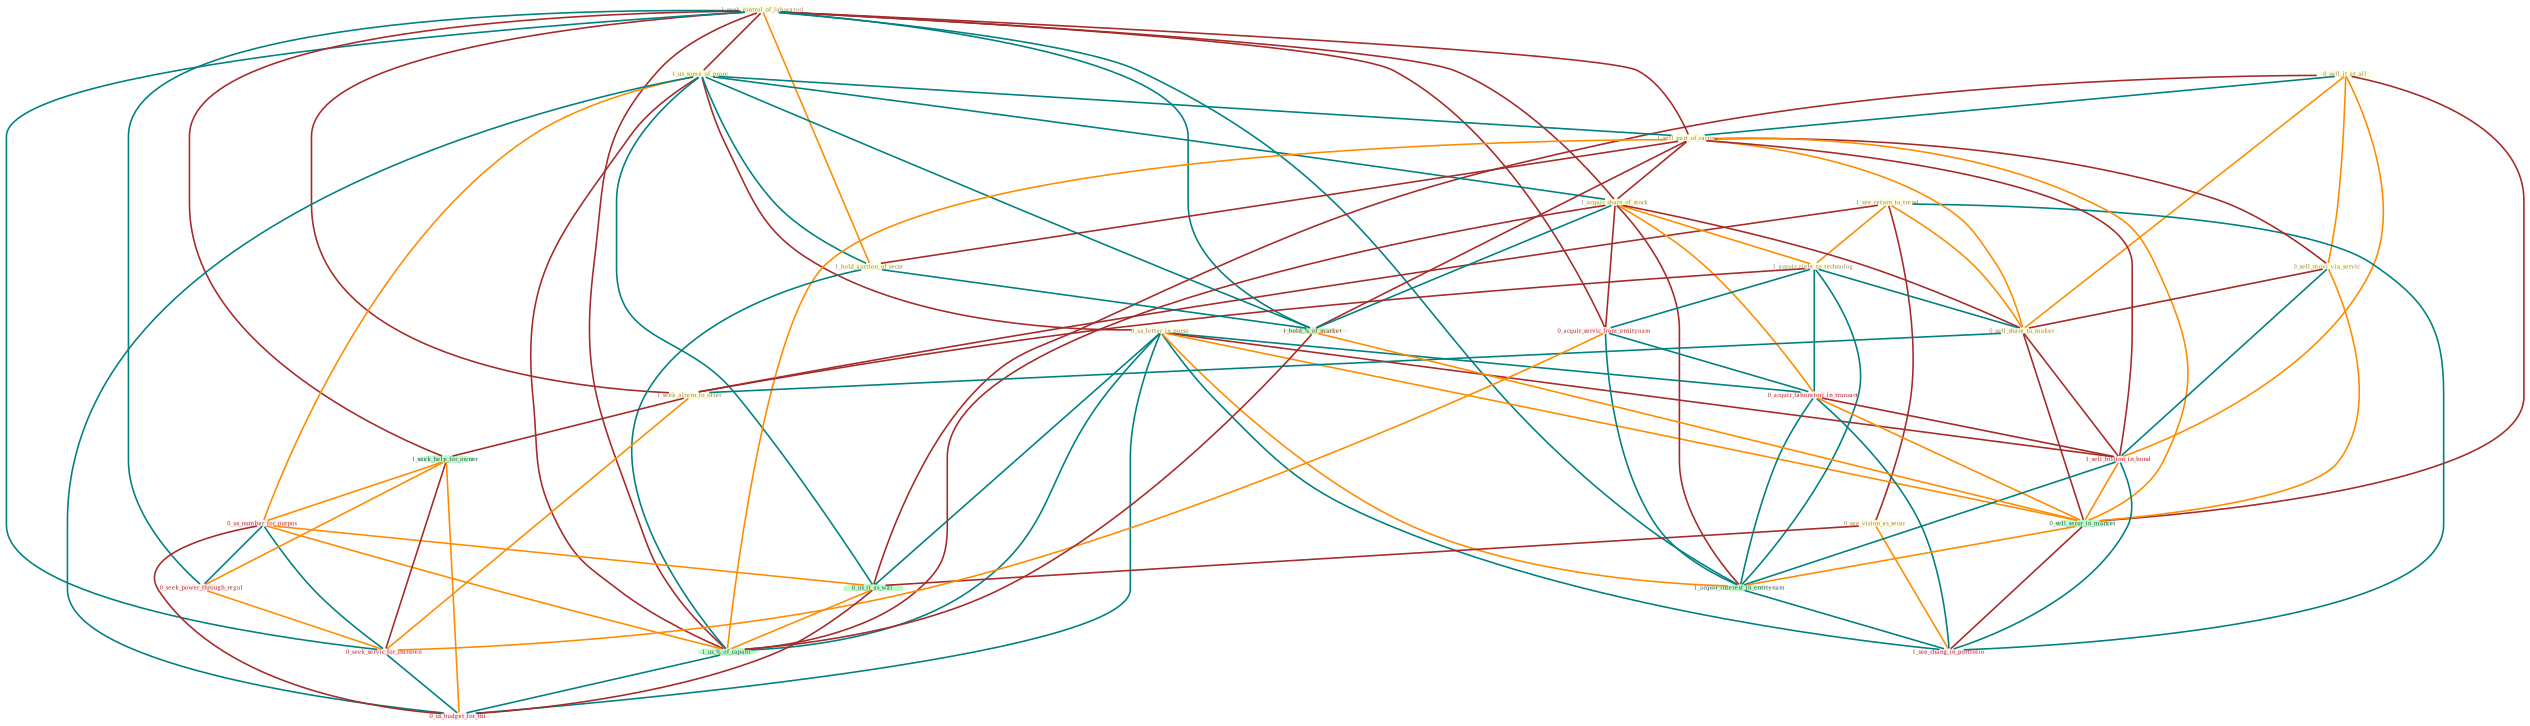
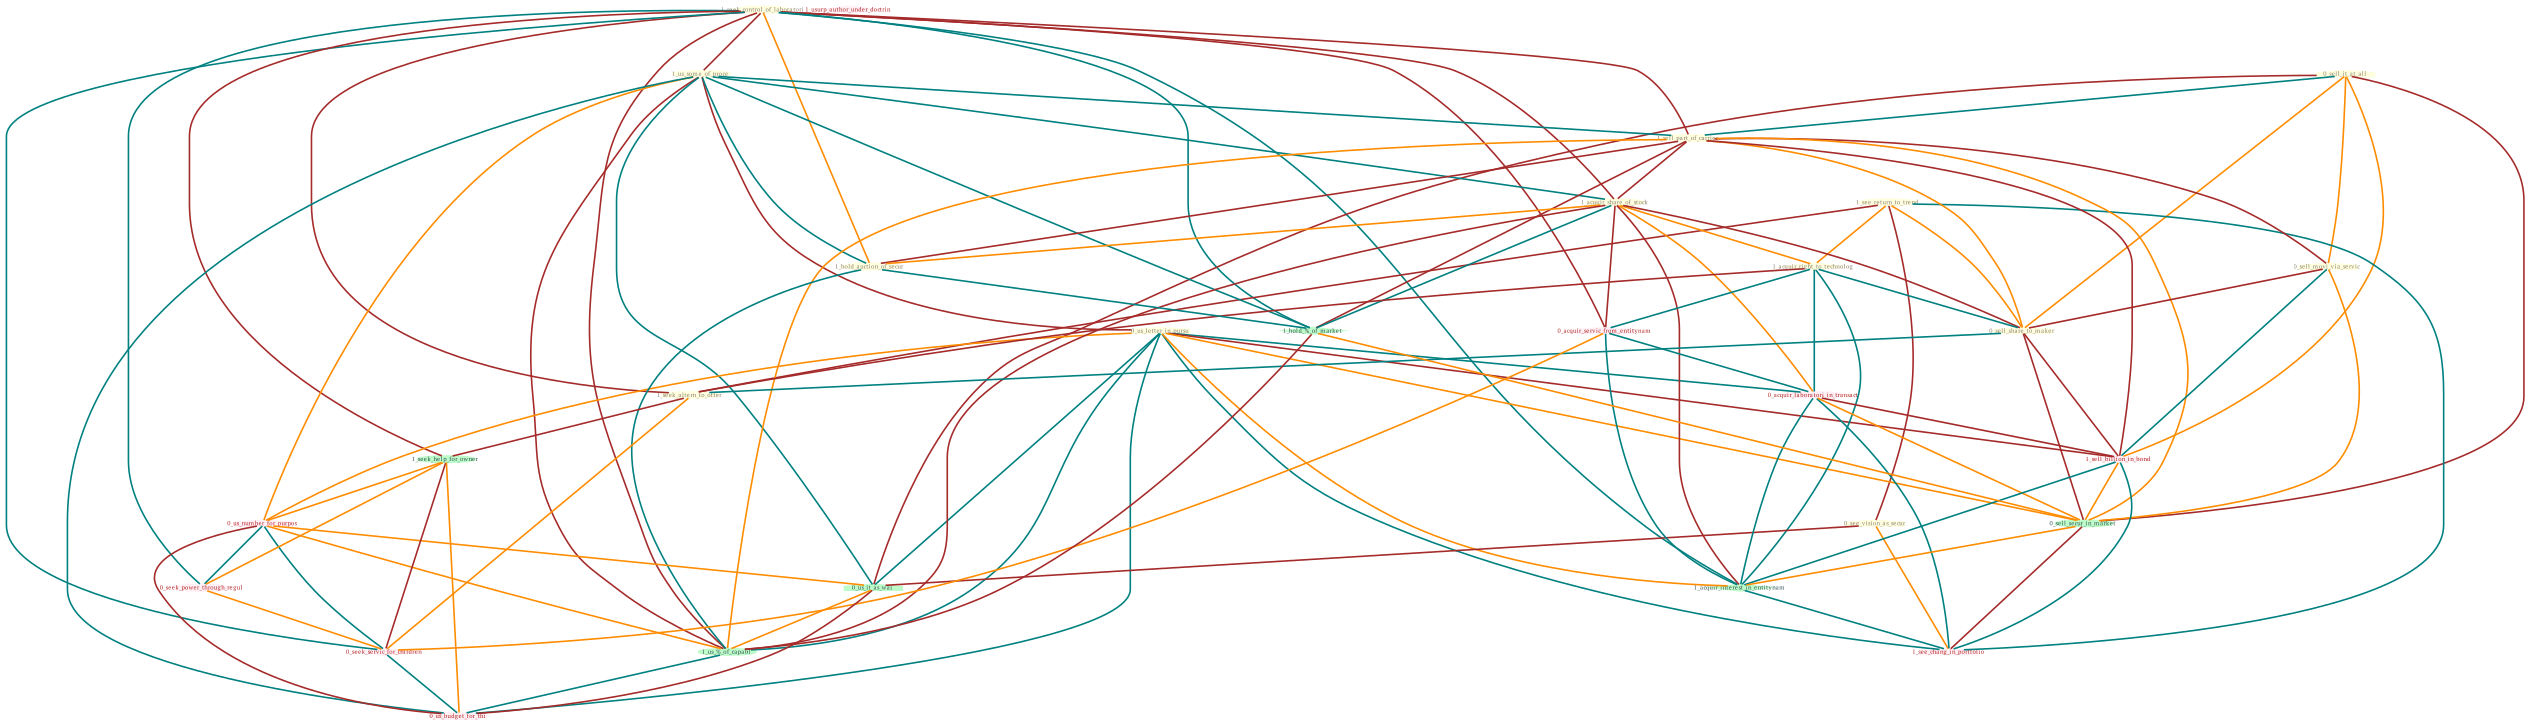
node "1_usurp_author_under_doctrin": added
edge "1_acquir_share_of_stock" -- "1_hold_auction_of_secur": added
node "1_hold_%_of_market": fontcolor #b22222 -> #2f4f4f
edge "0_us_letter_in_pursu" -- "0_us_number_for_purpos": added
